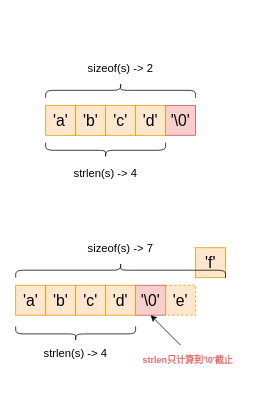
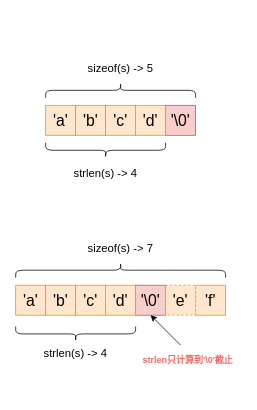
node "sizeof(s) -> 2": label "sizeof(s) -> 2" -> "sizeof(s) -> 5"
node "'f'": moved (210, 263) -> (210, 300)
